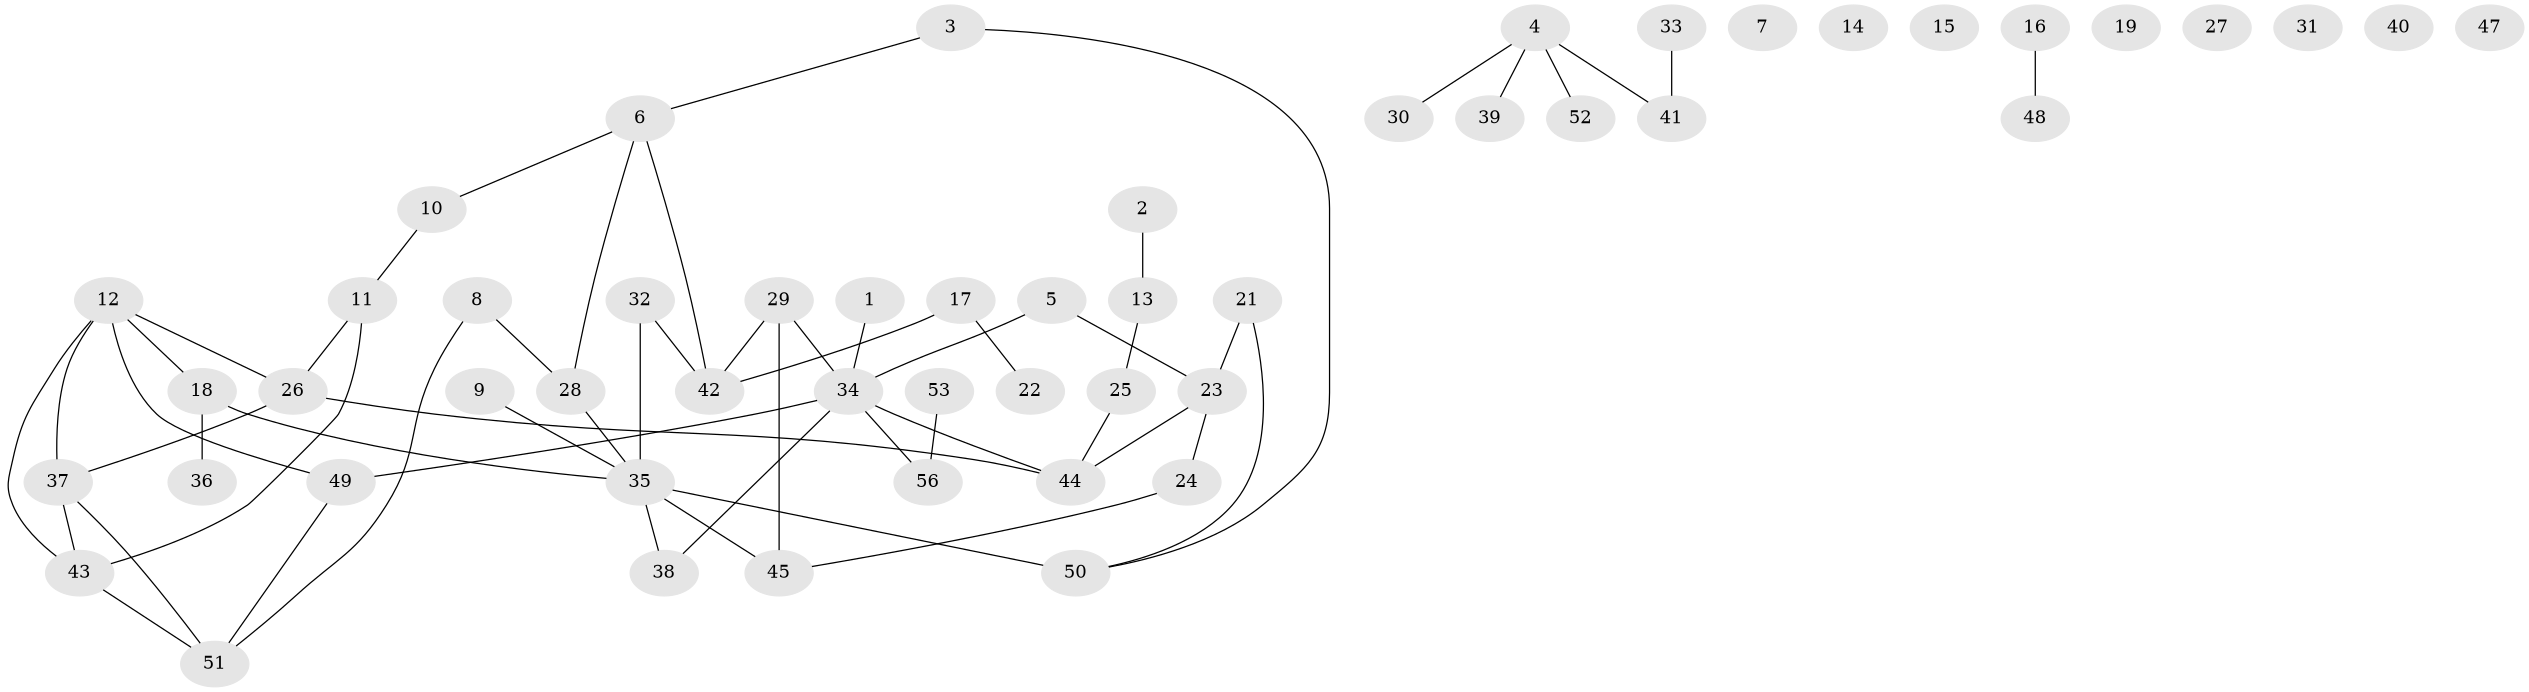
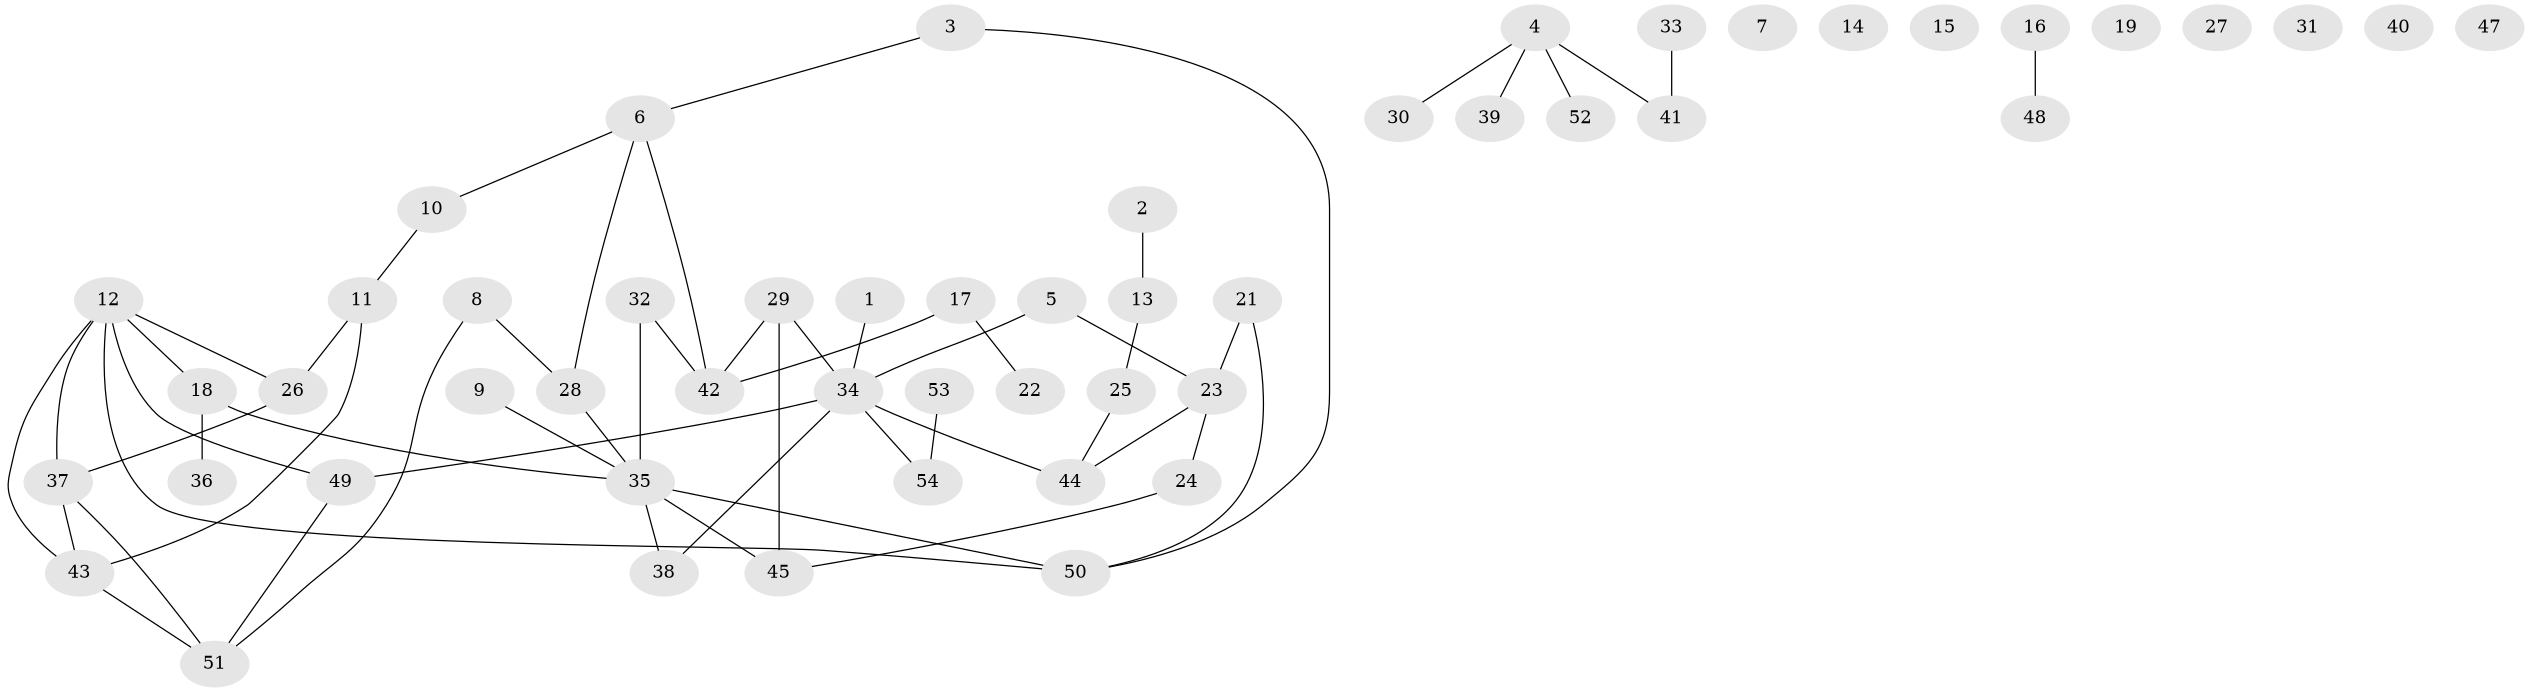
edge "26" -- "44": removed
node "56": label "56" -> "54"
edge "12" -- "50": added
